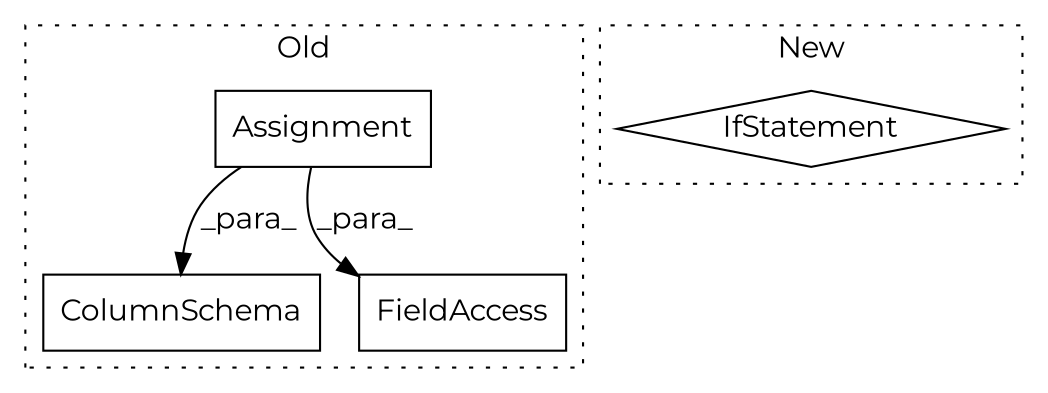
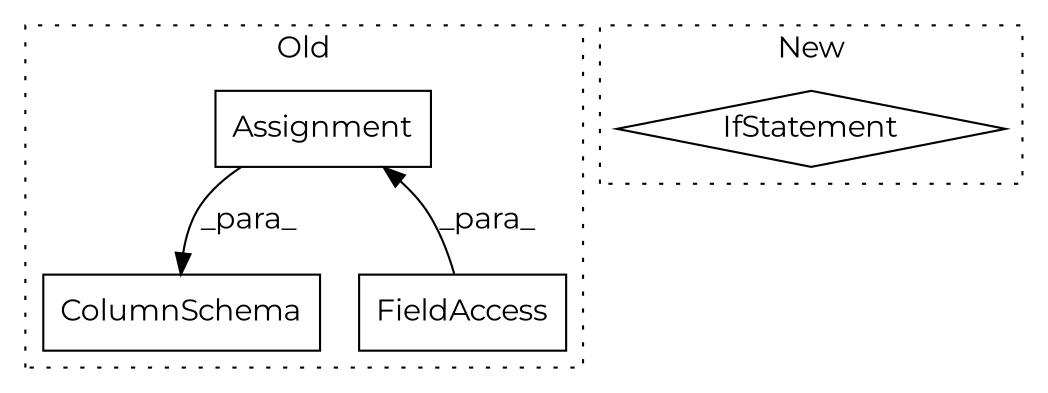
edge "Assignment" -> "FieldAccess": reversed
